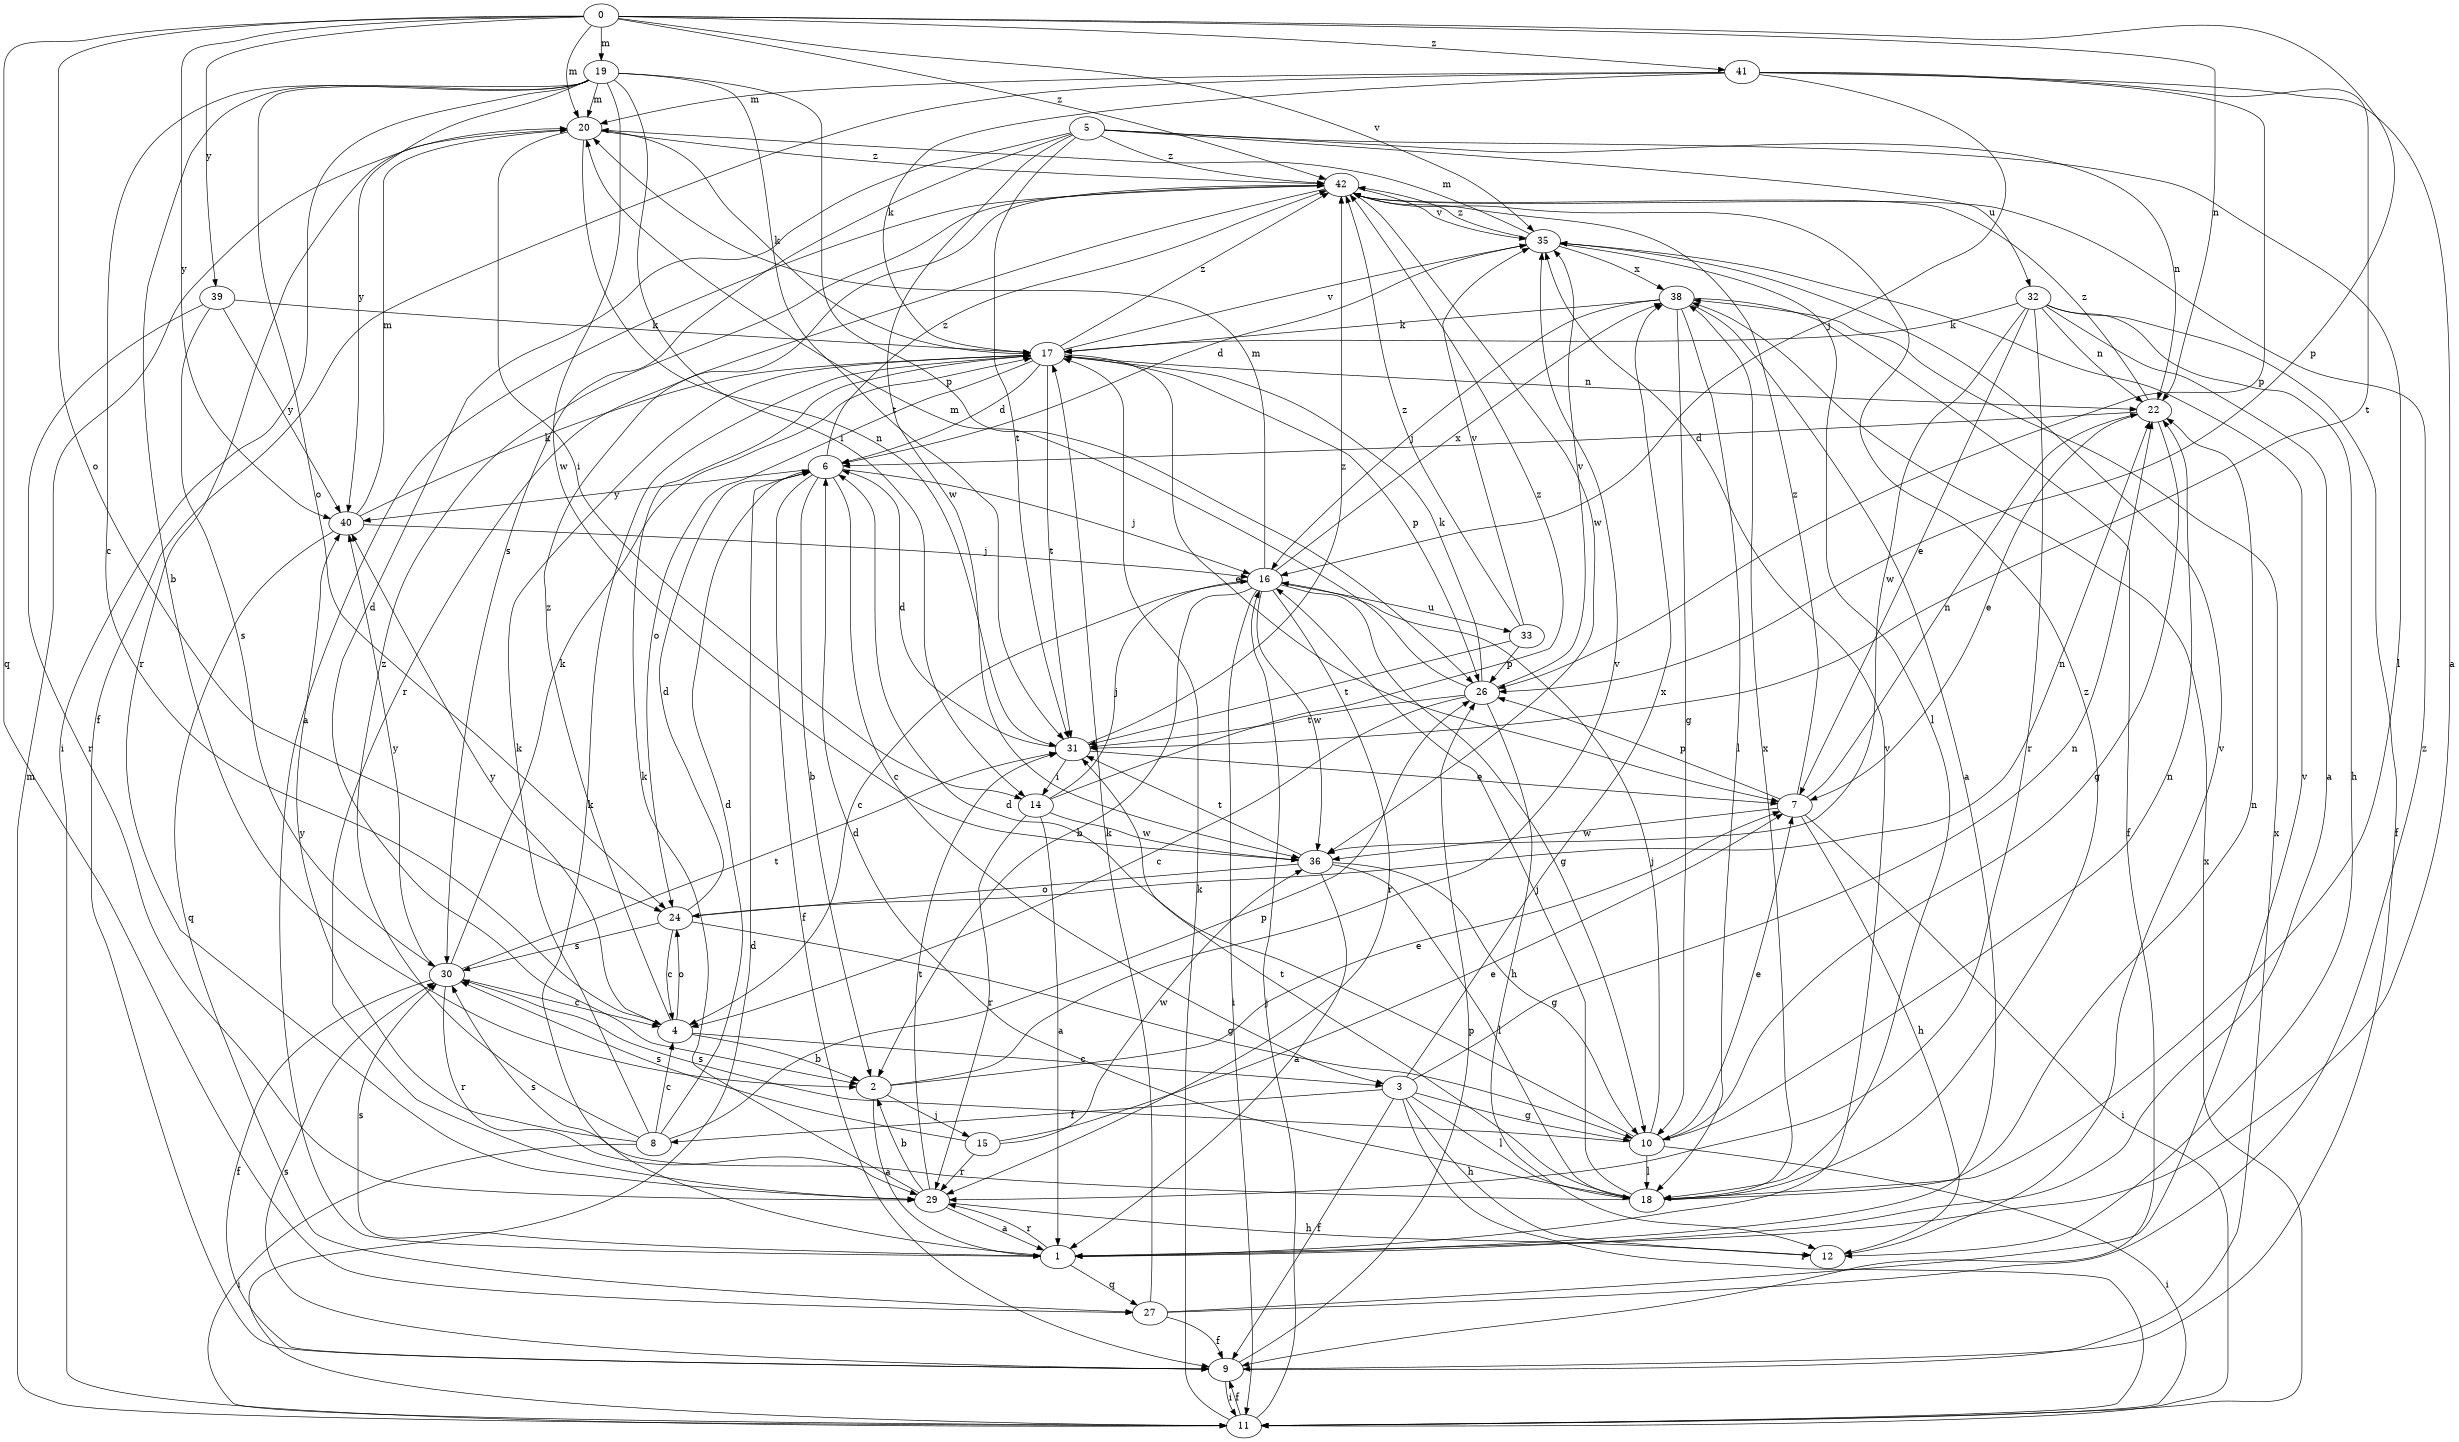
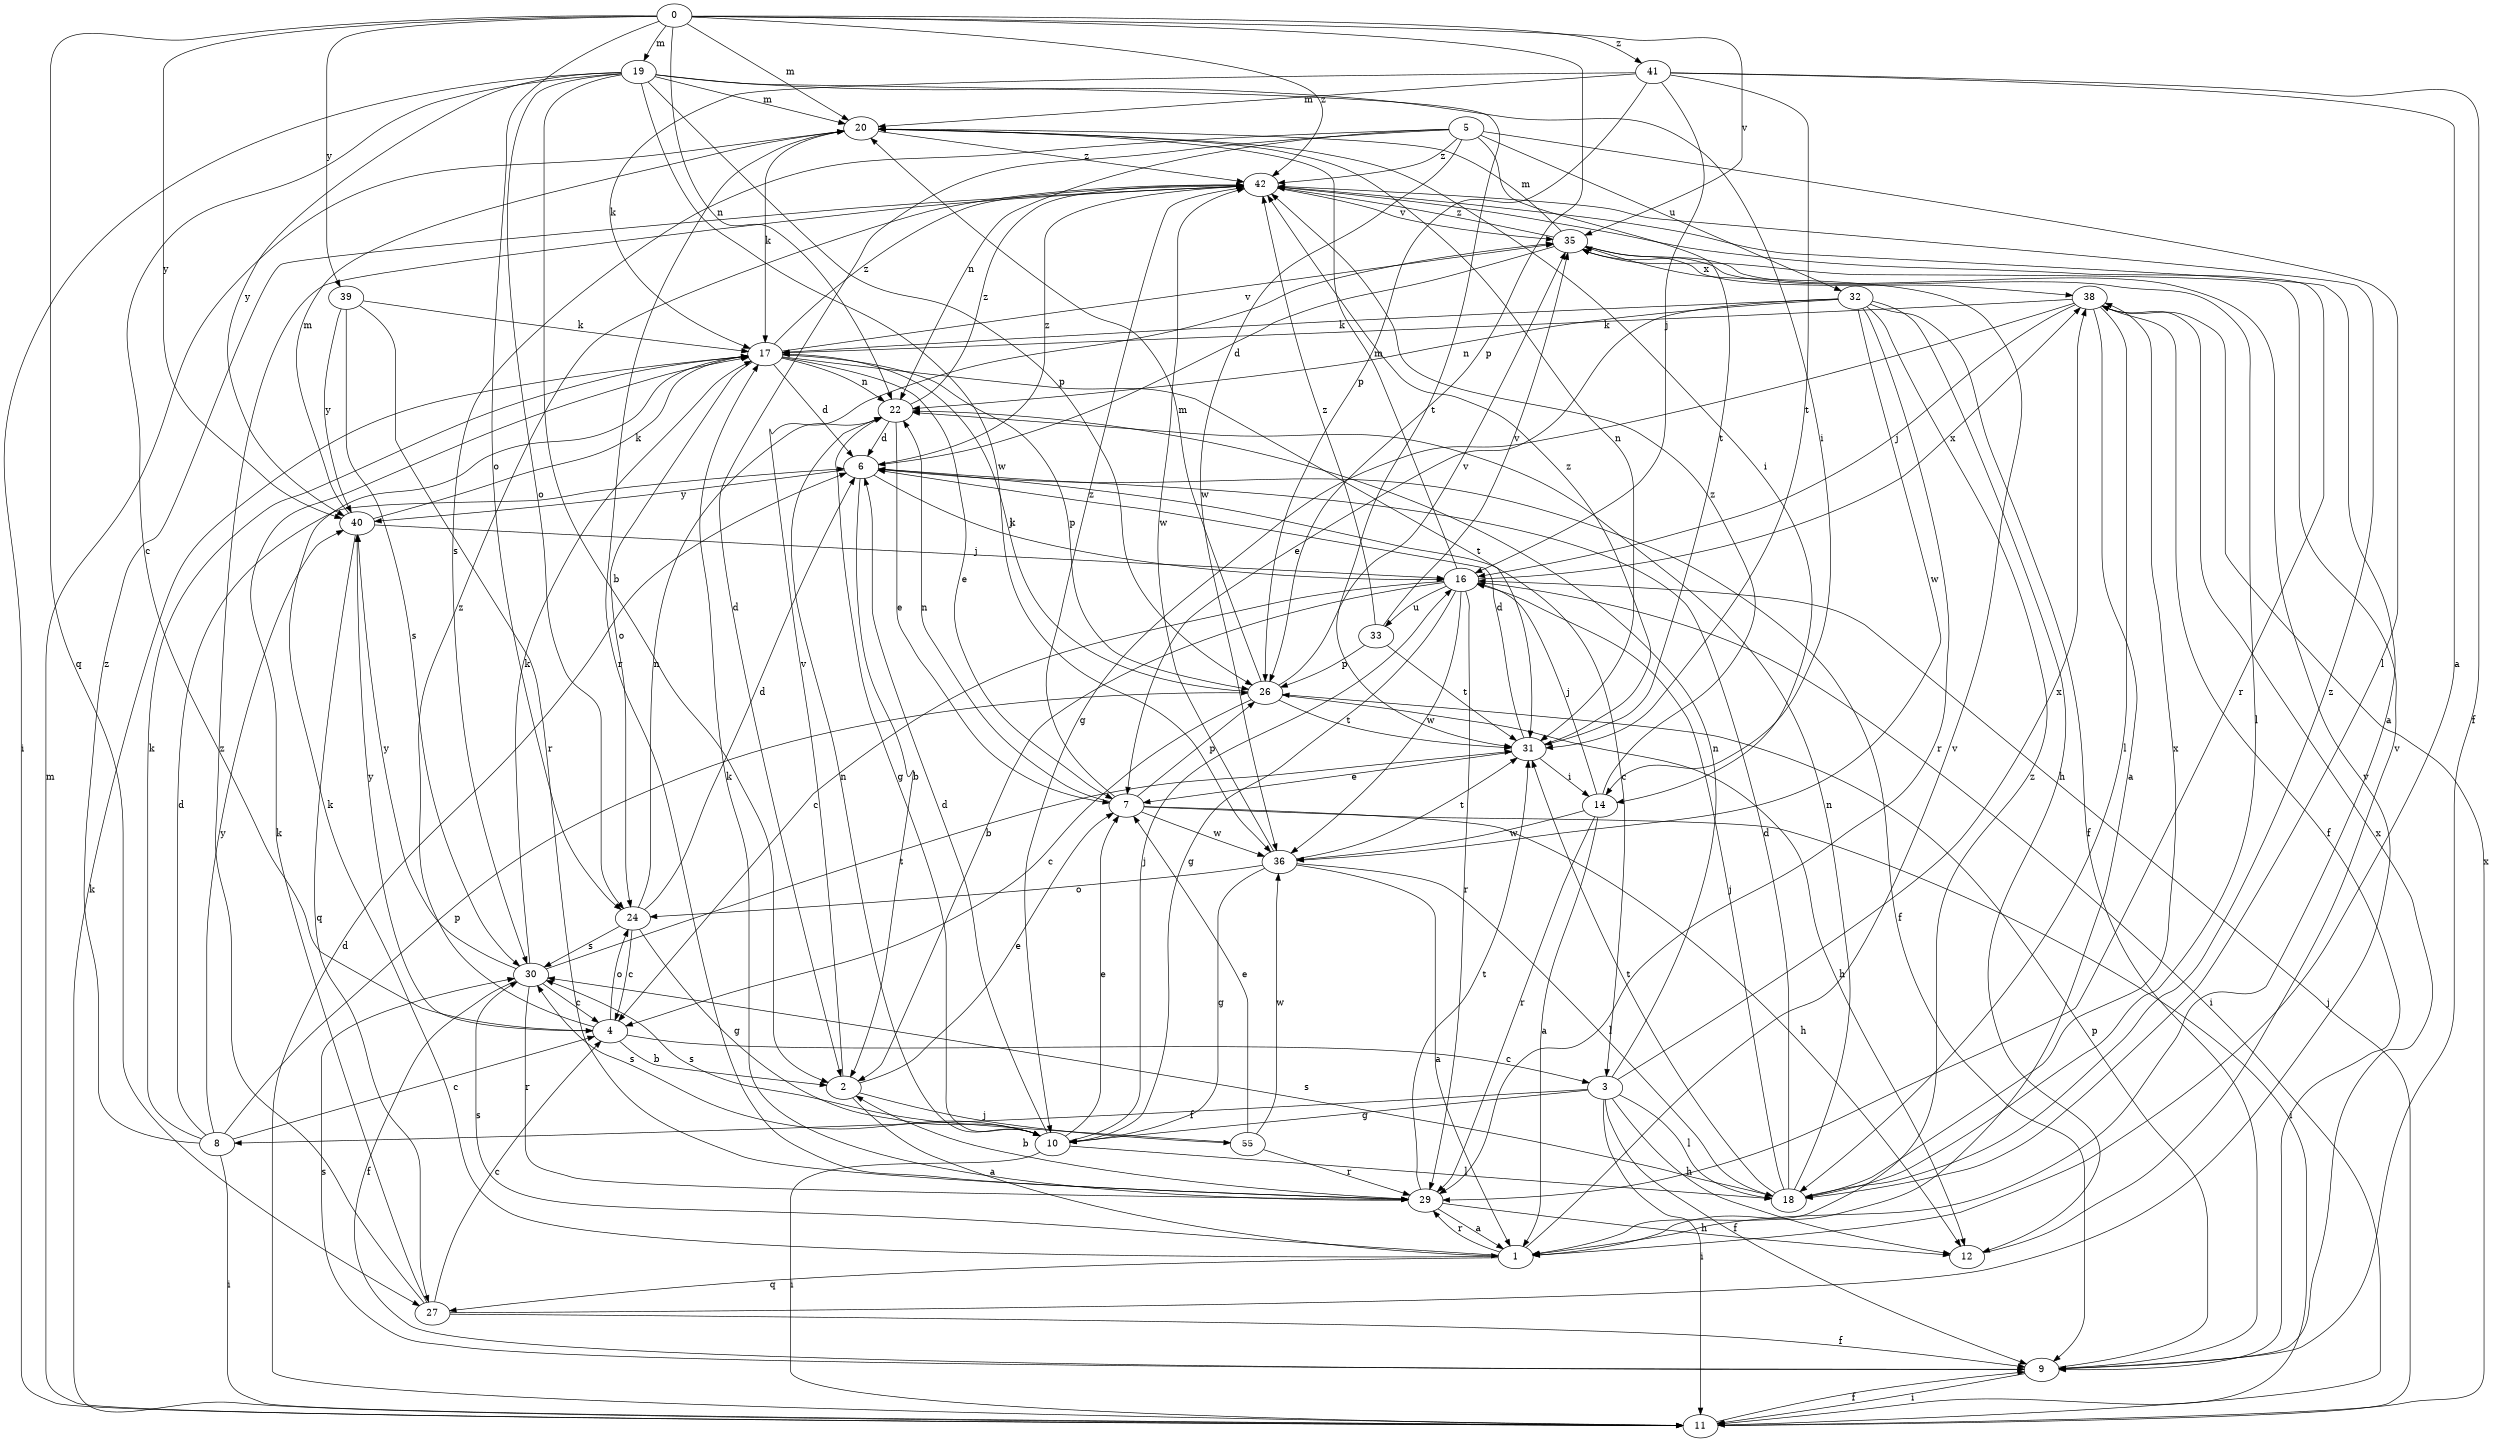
edge "42" -> "36": reversed
edge "32" -> "1": label "a" -> "z"
node "15": label "15" -> "55"
edge "27" -> "4": added, label "c"
